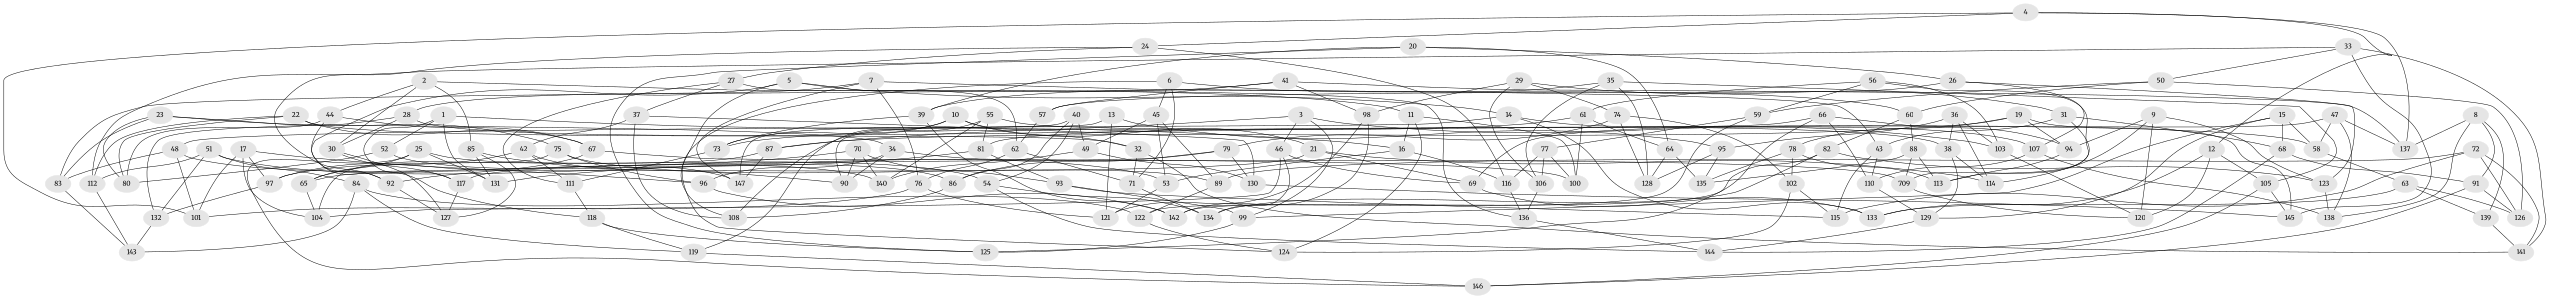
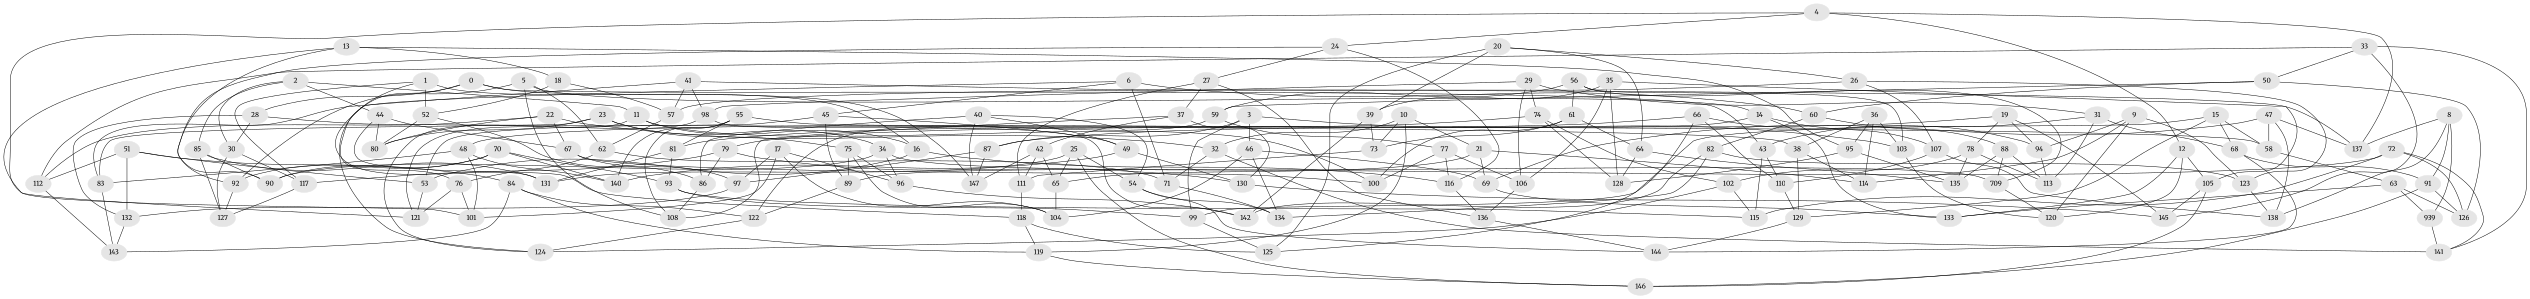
node "18": added
node "7": label "7" -> "0"
node "139": label "139" -> "939"
